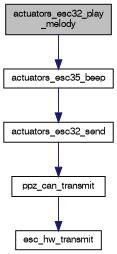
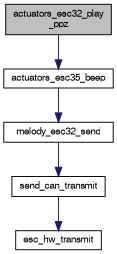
node "actuators_esc32_play _melody": label "actuators_esc32_play _melody" -> "actuators_esc32_play _ppz"
node "actuators_esc32_send": label "actuators_esc32_send" -> "melody_esc32_send"
node "ppz_can_transmit": label "ppz_can_transmit" -> "send_can_transmit"
